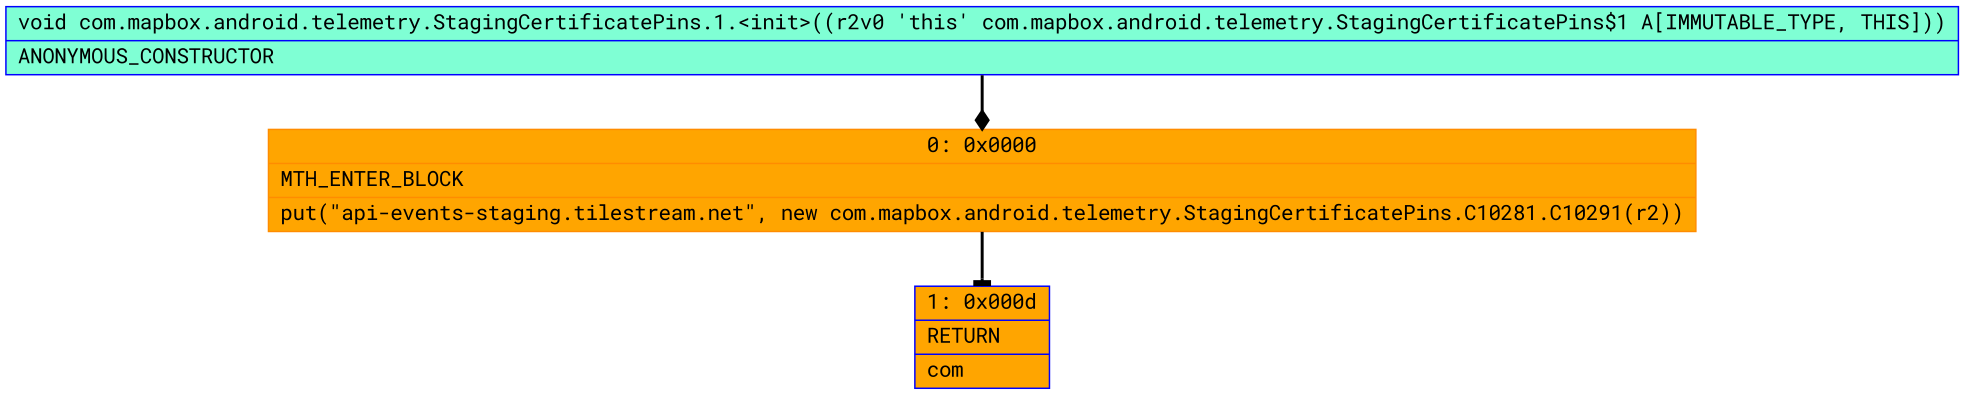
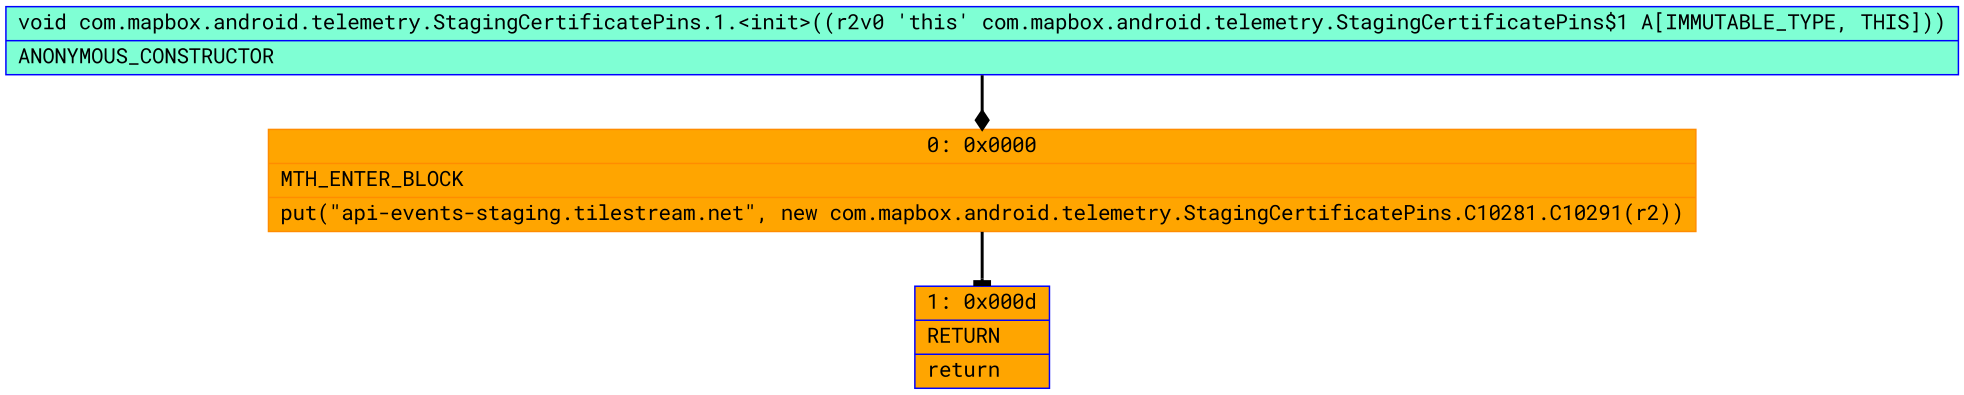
node "1: 0x000d": text "com" -> "return"
